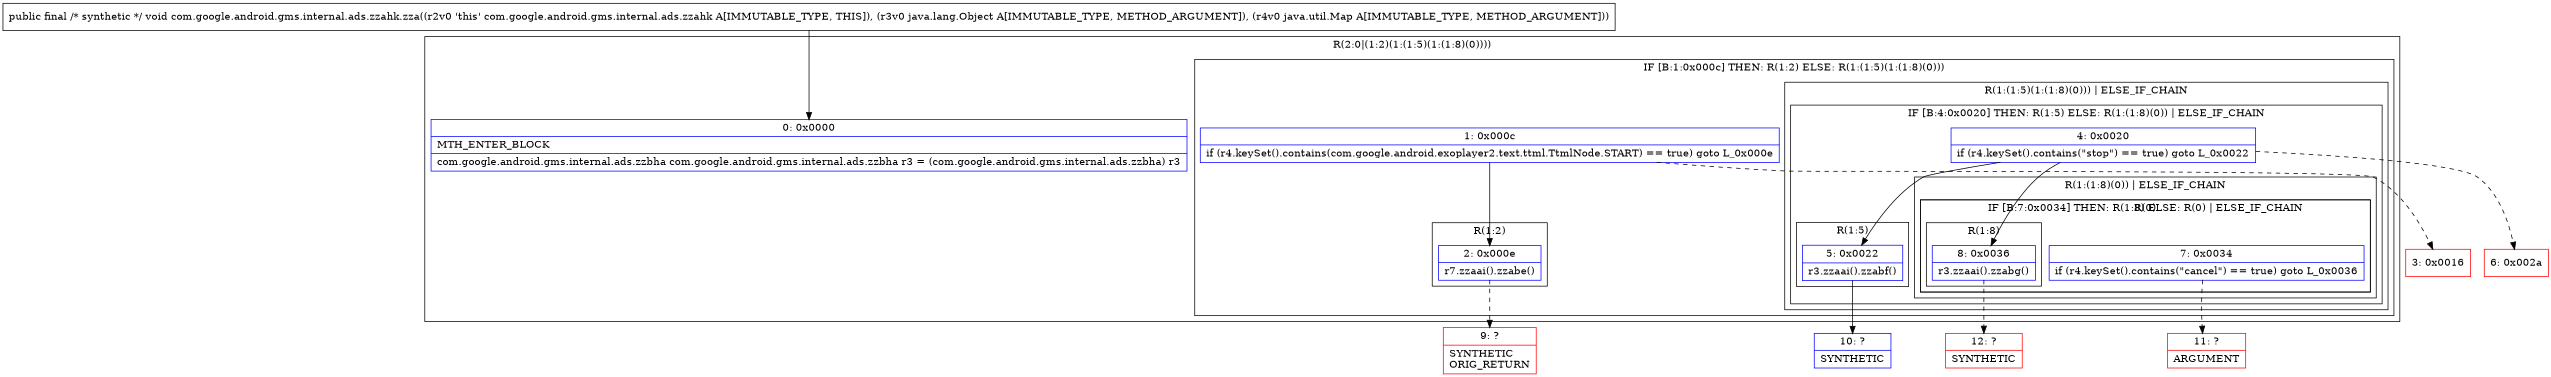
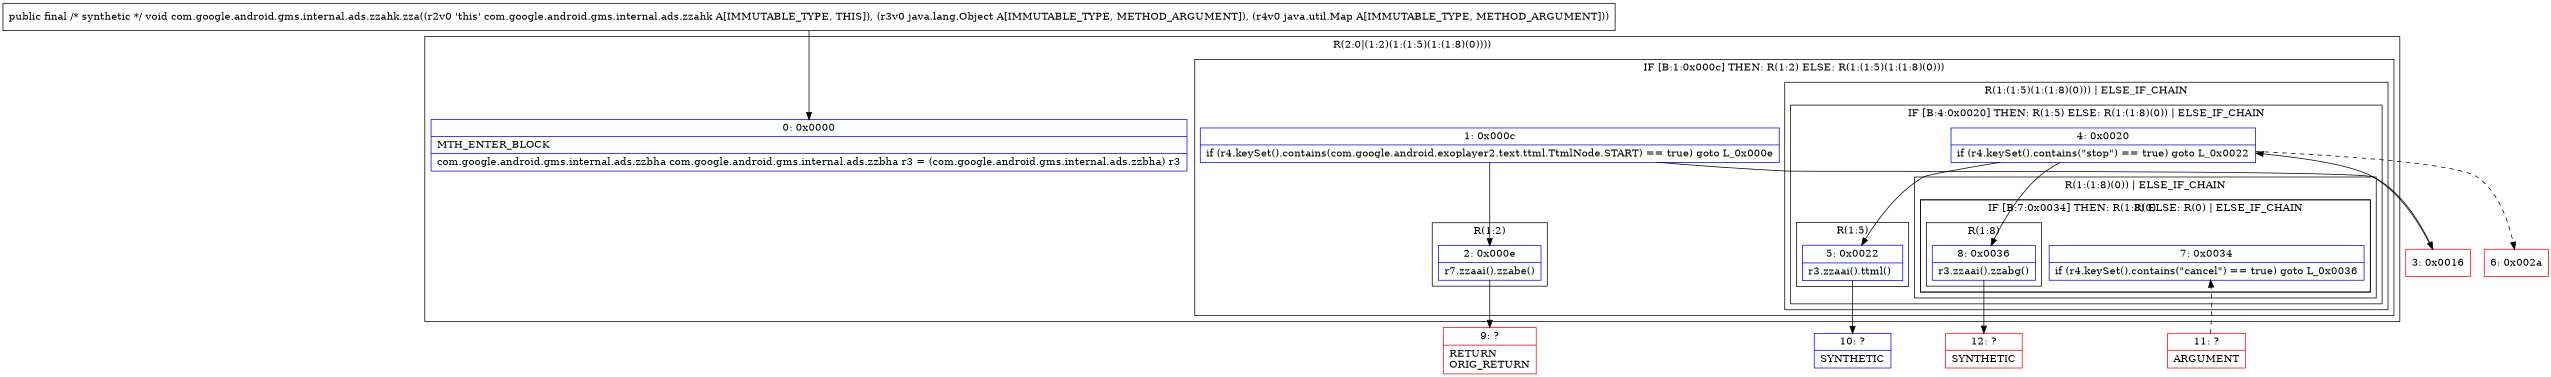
edge "3: 0x0016" -> "4: 0x0020": added
edge "1: 0x000c" -> "3: 0x0016": style dashed -> solid
node "5: 0x0022": text "r3.zzaai().zzabf()" -> "r3.zzaai().ttml()"
edge "2: 0x000e" -> "9: ?": style dashed -> solid
edge "8: 0x0036" -> "12: ?": style dashed -> solid
edge "7: 0x0034" -> "11: ?": reversed
node "9: ?": text "SYNTHETIC" -> "RETURN"
